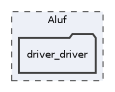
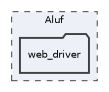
node "driver_driver": label "driver_driver" -> "web_driver"
